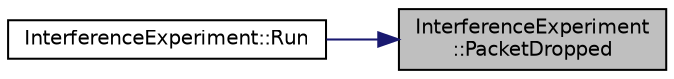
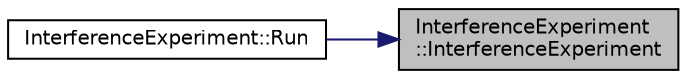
node "InterferenceExperiment ::PacketDropped": label "InterferenceExperiment ::PacketDropped" -> "InterferenceExperiment ::InterferenceExperiment"
